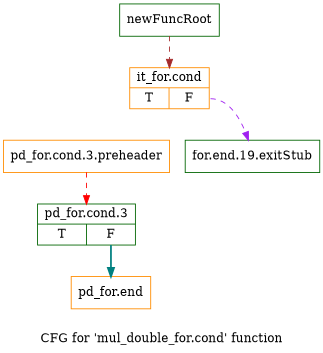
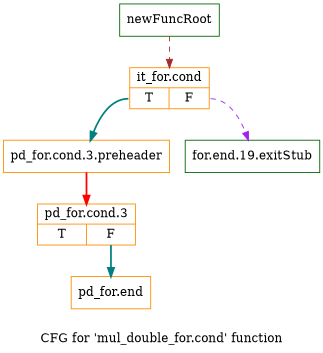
edge "it_for.cond" -> "pd_for.cond.3.preheader": added
edge "pd_for.cond.3.preheader" -> "pd_for.cond.3": style dashed -> bold
node "pd_for.cond.3": color darkgreen -> darkorange
